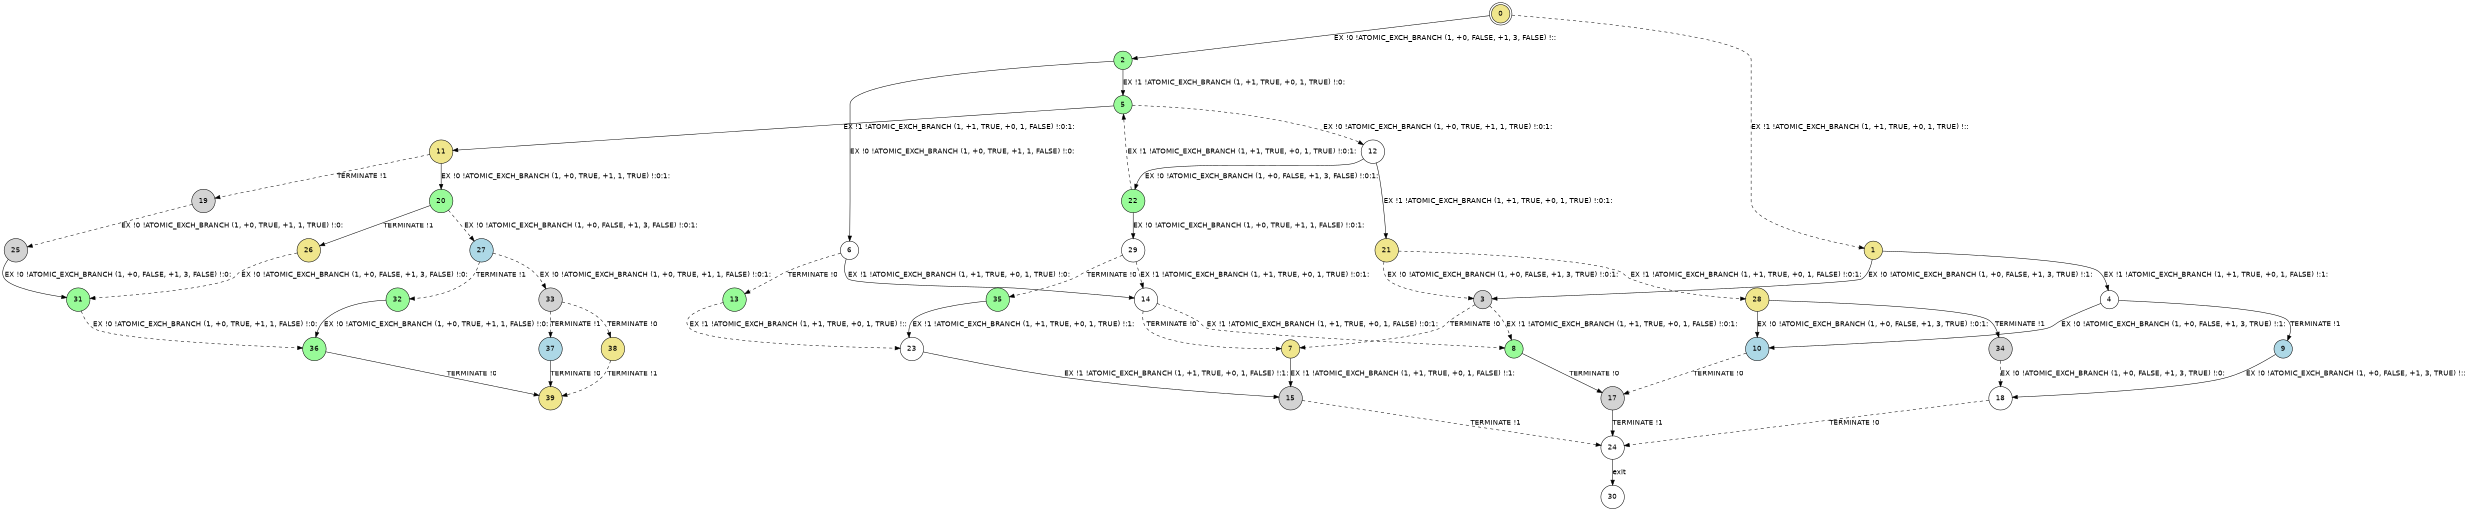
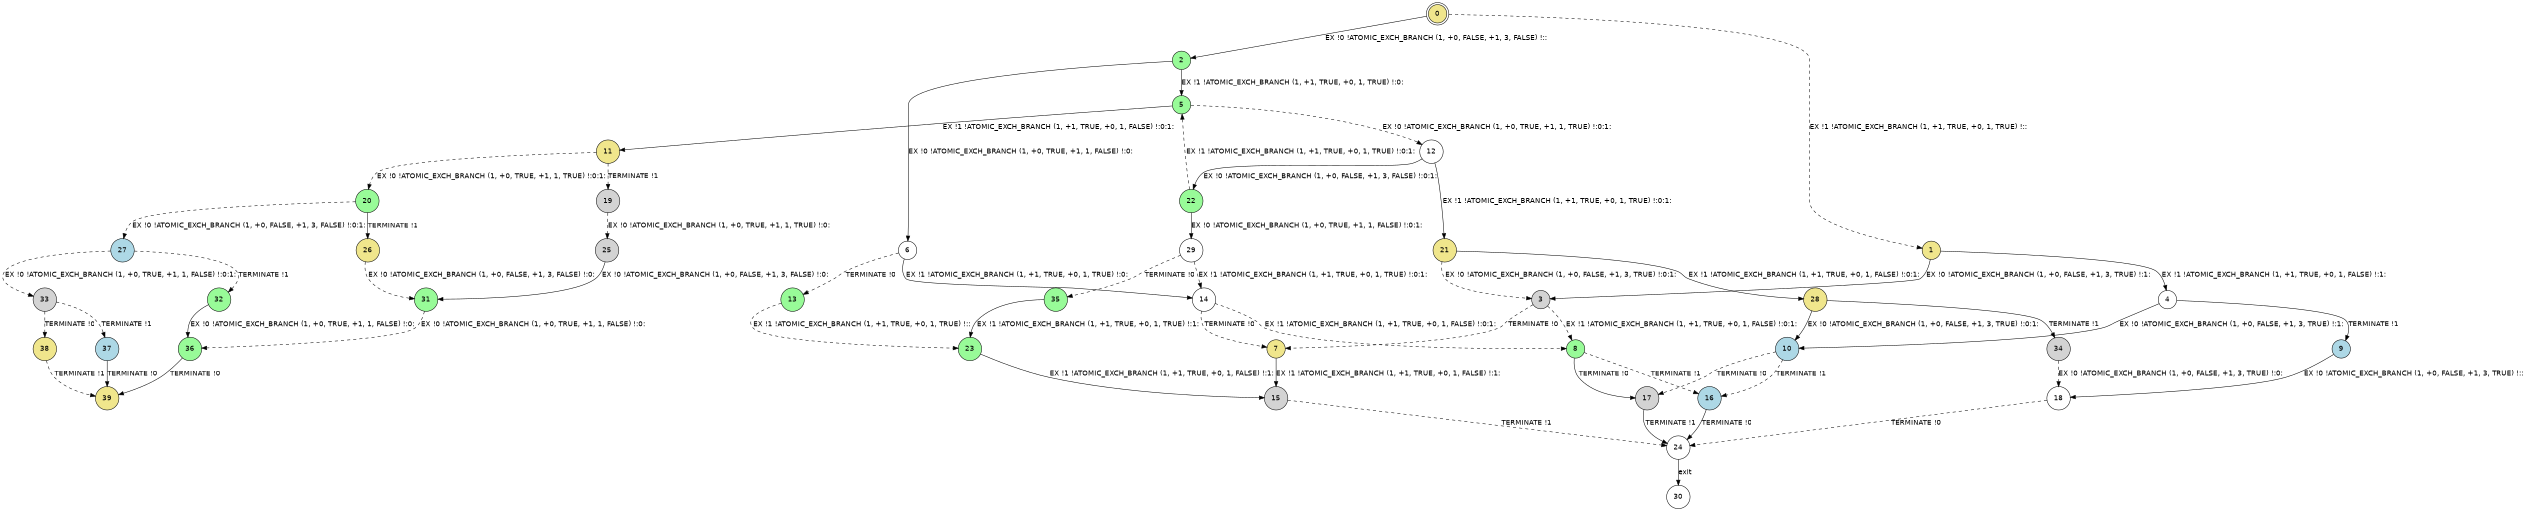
edge "11" -> "20": style solid -> dashed
edge "21" -> "28": style dashed -> solid
node "23": fillcolor white -> palegreen
node "16": added
